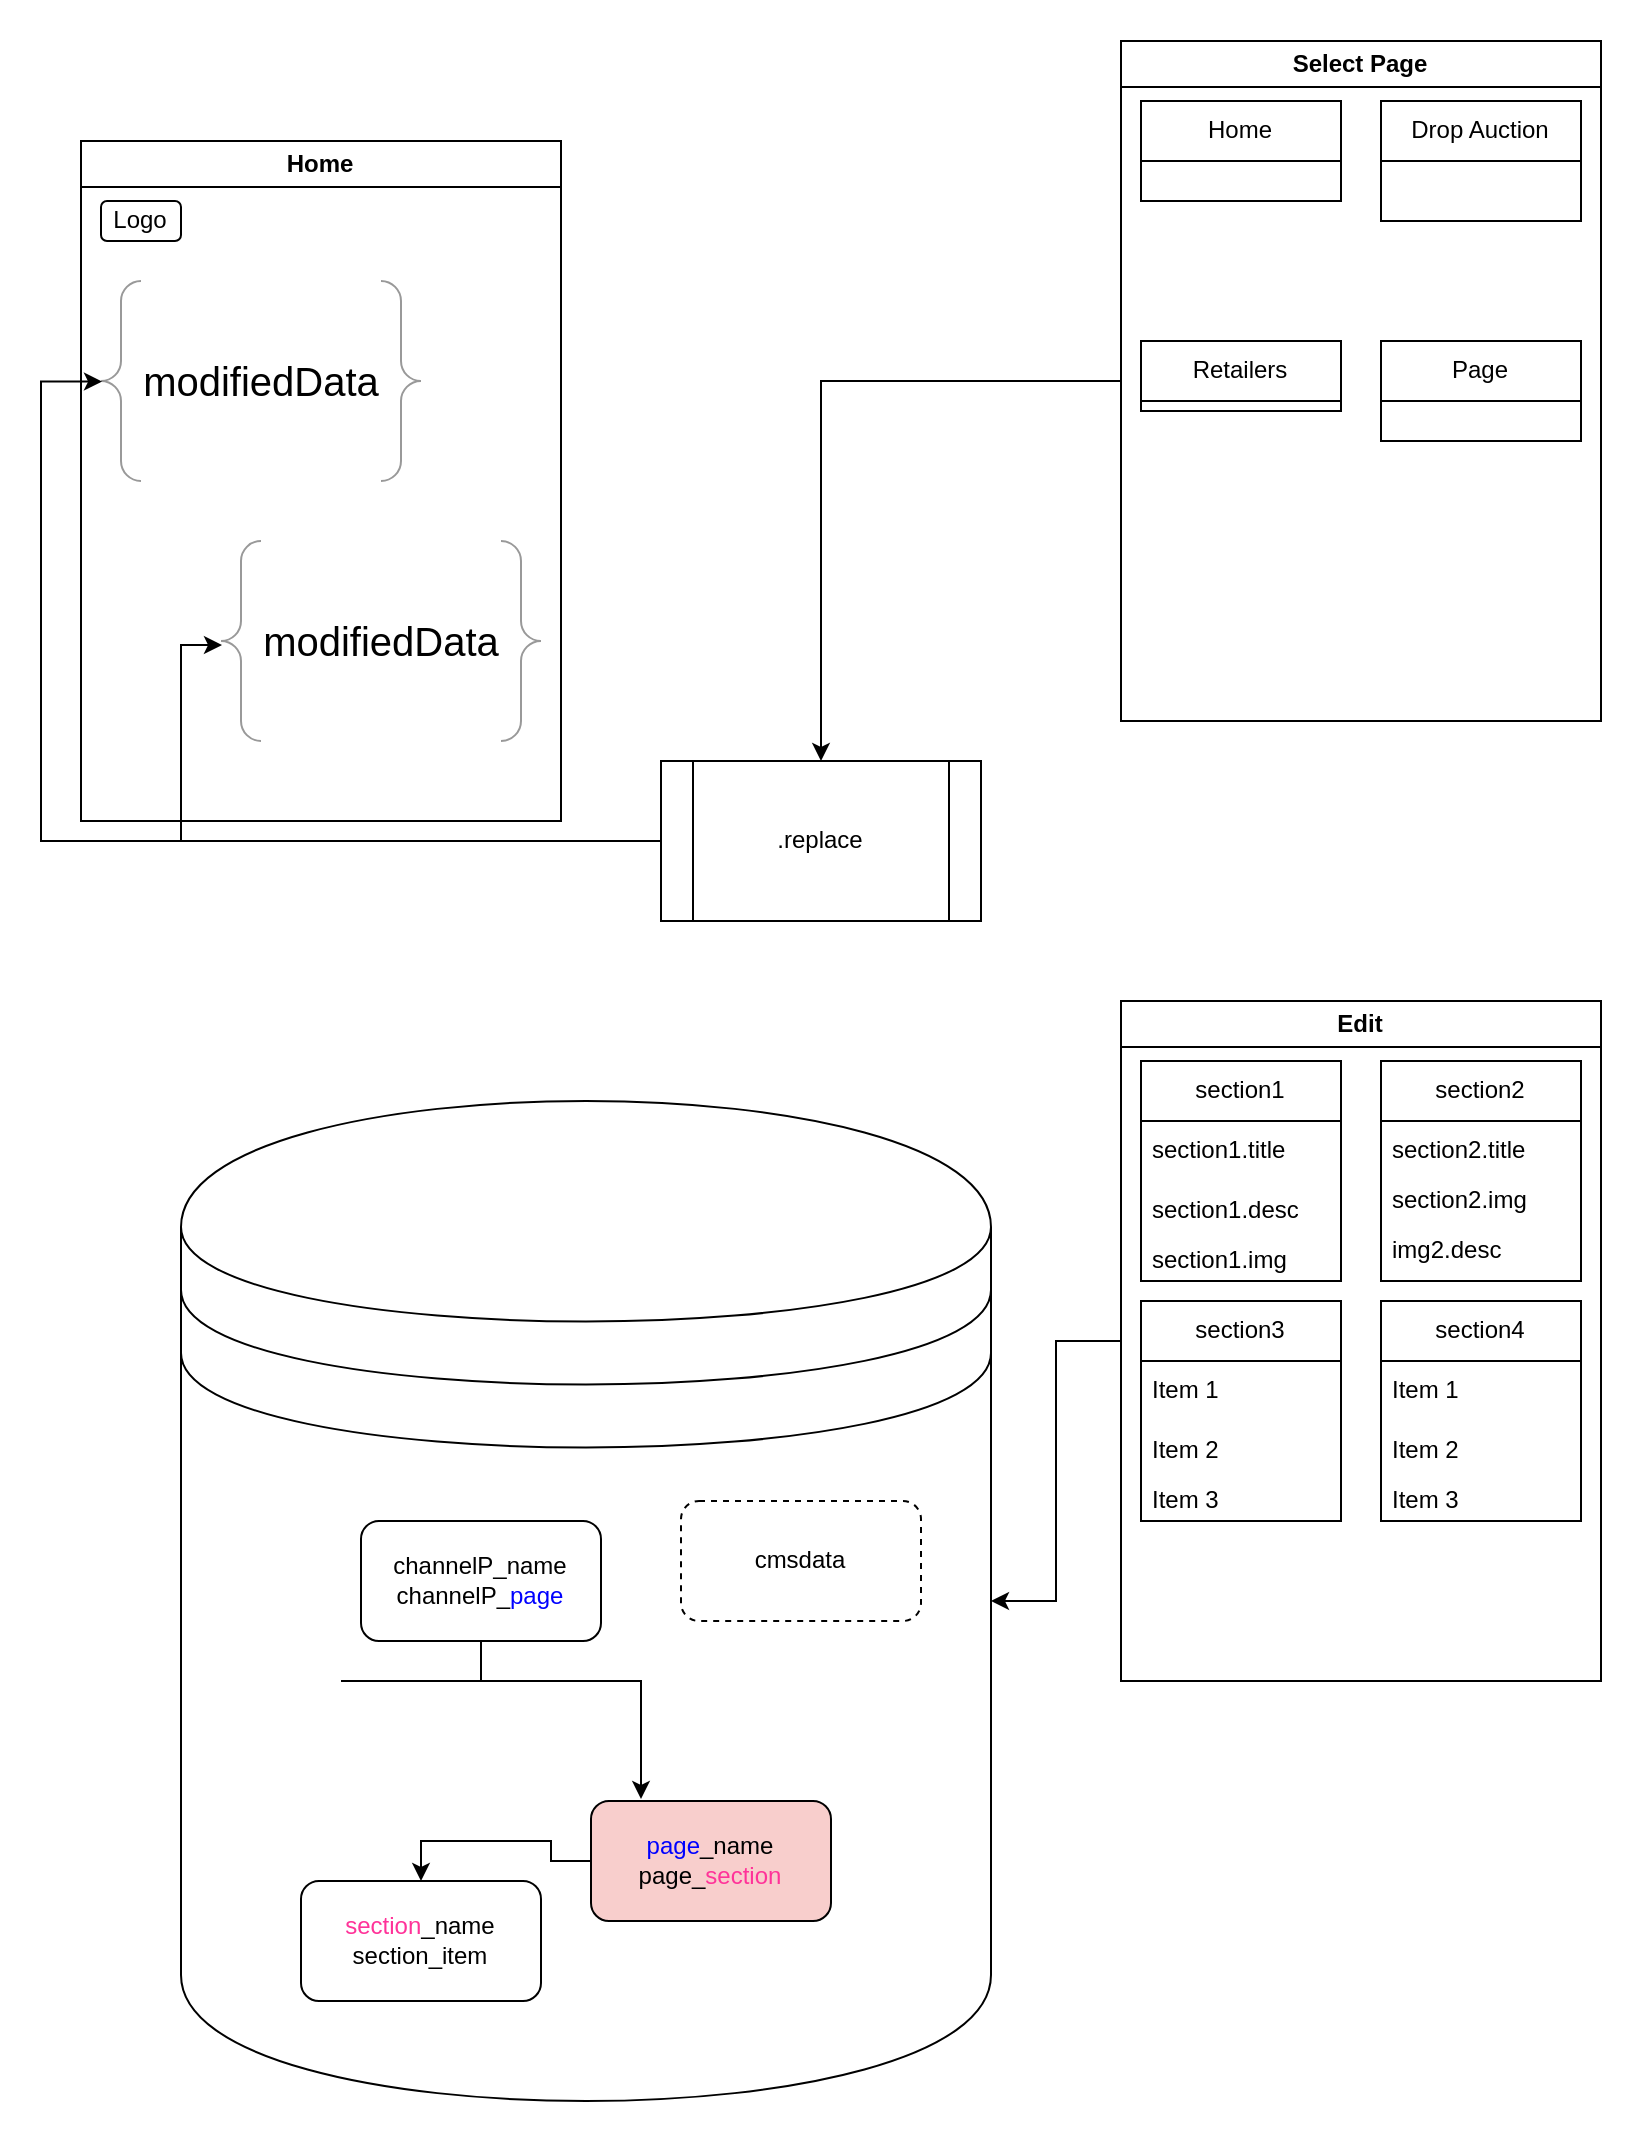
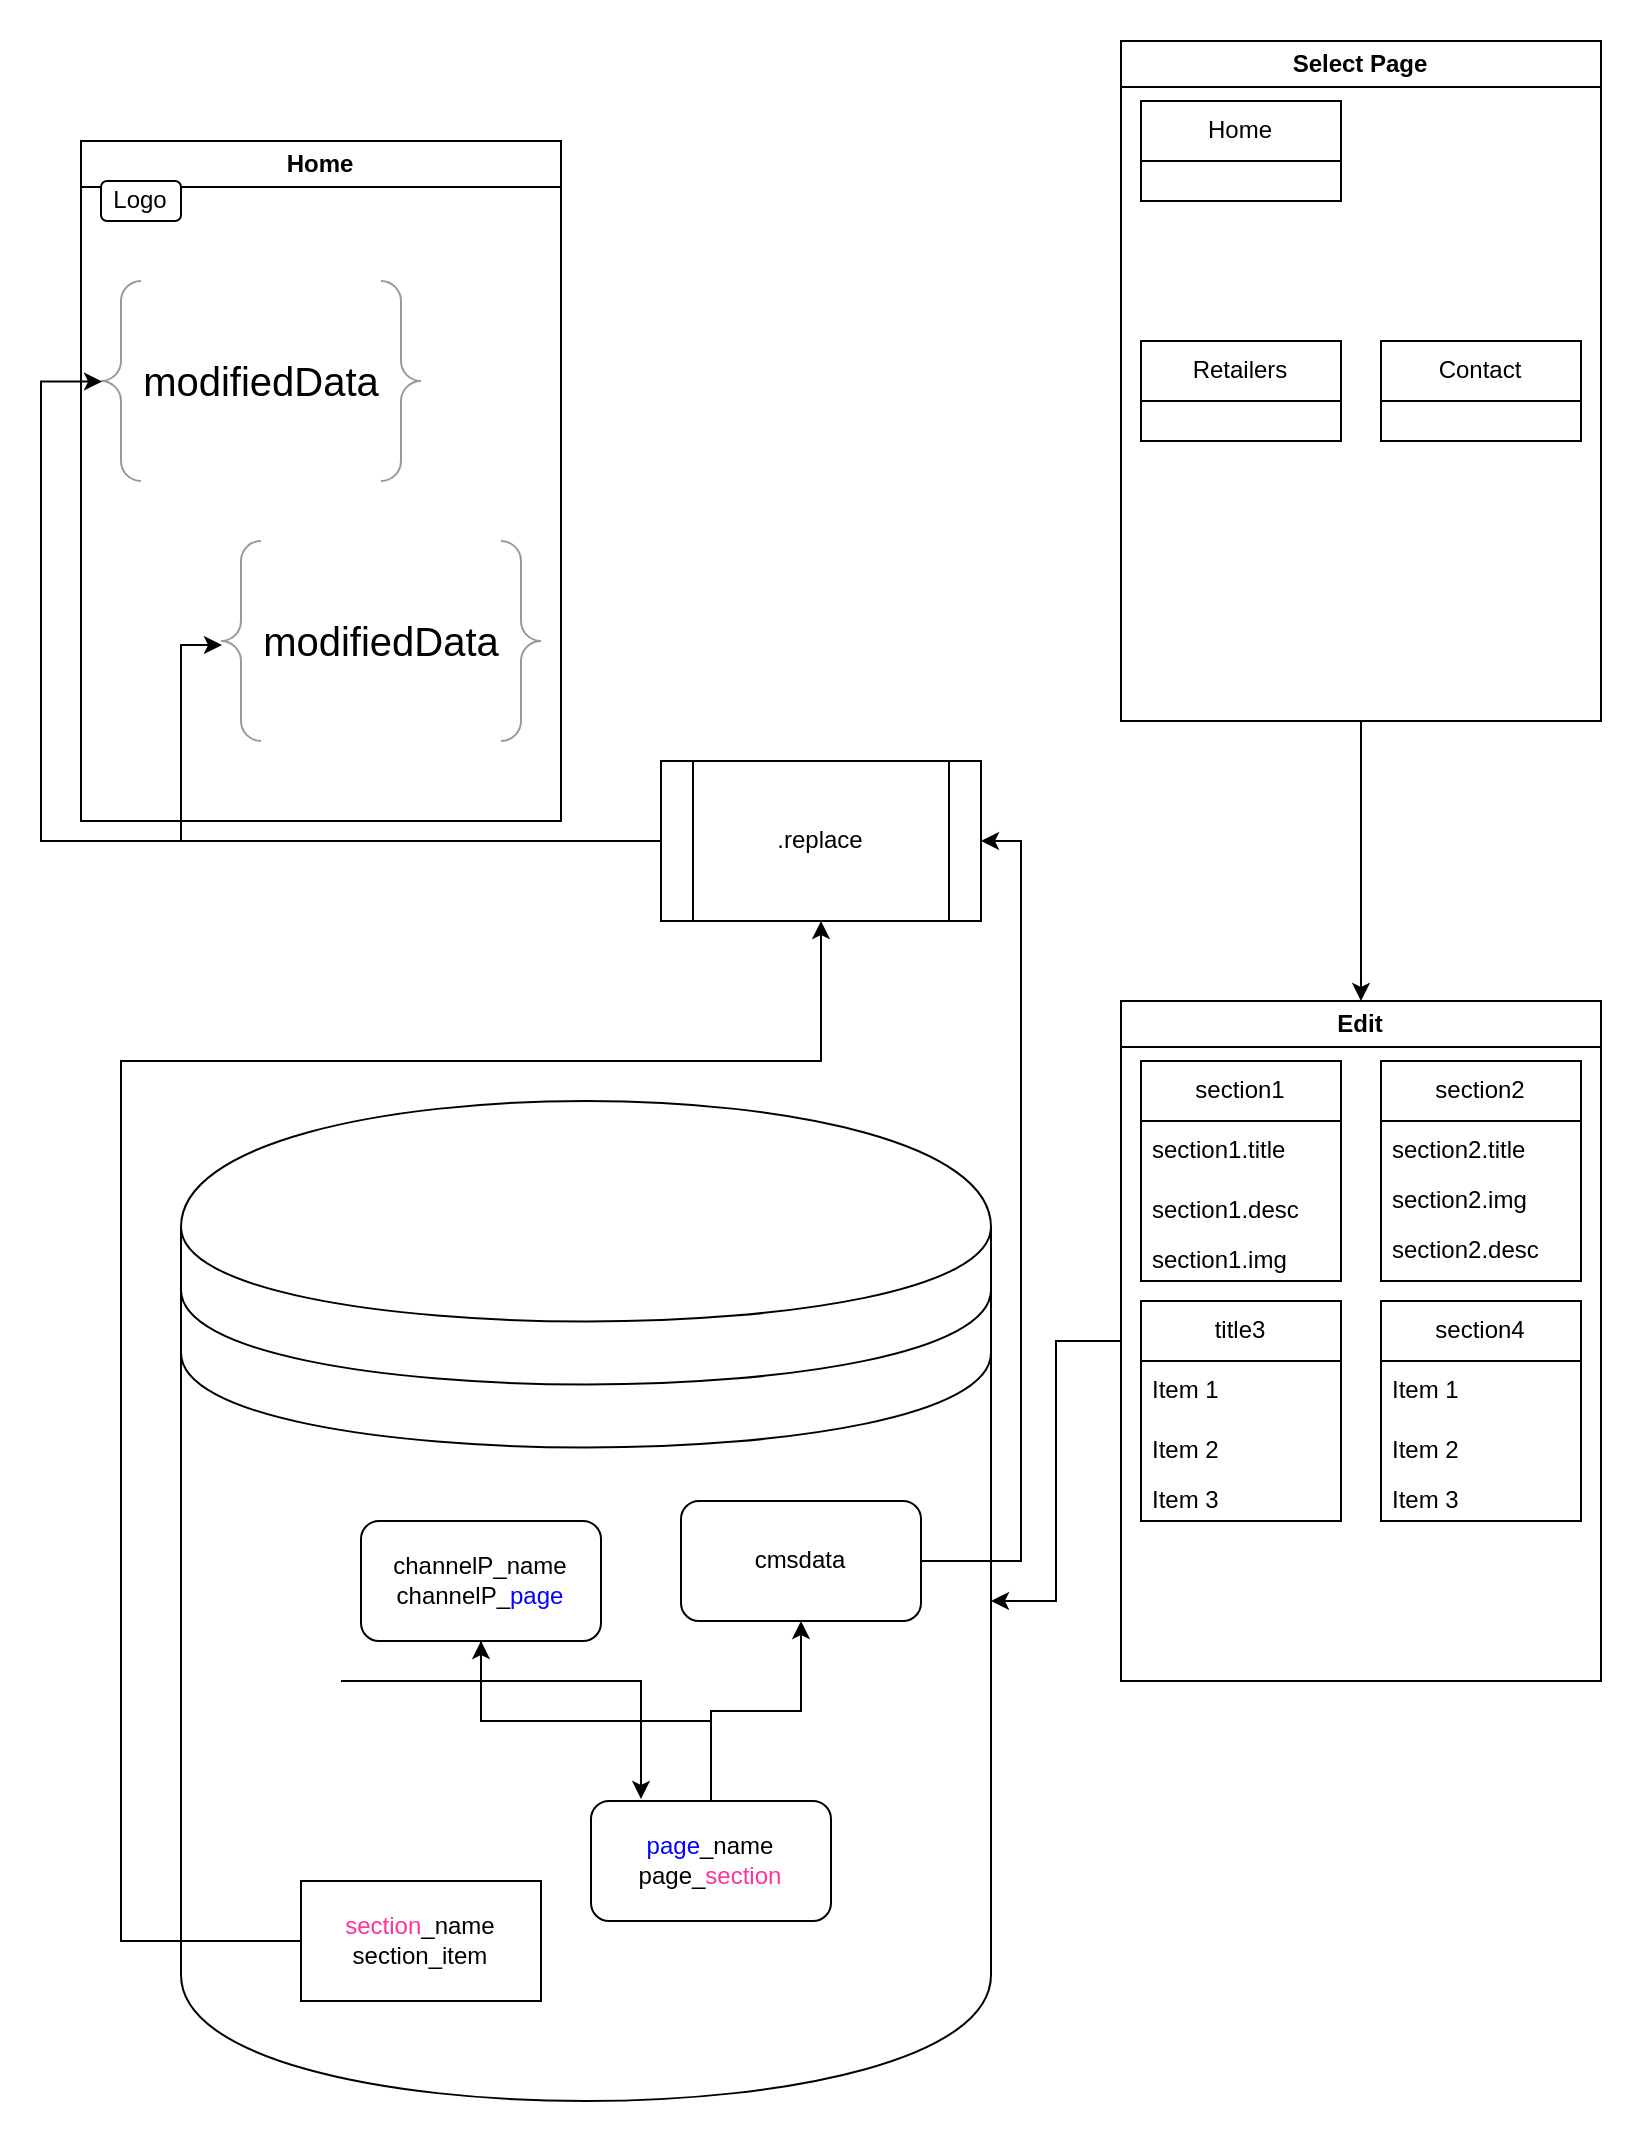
node "Drop Auction": removed
node "Logo": moved (141, 221) -> (141, 201)
node "Page": label "Page" -> "Contact"
node "Retailers": size 200x70 -> 200x100
edge "Select Page" -> ".replace": now "Select Page" -> "Edit"
edge "section_name section_item" -> ".replace": added
edge "cmsdata" -> ".replace": added
node "img2.desc": label "img2.desc" -> "section2.desc"
node "section3": label "section3" -> "title3"
node "cmsdata": style dashed -> solid
edge "page_name page_section" -> "cmsdata": added
edge "page_name page_section" -> "section_name section_item": now "page_name page_section" -> "channelP_name channelP_page"
node "page_name page_section": fillcolor #f8cecc -> #ffffff
node "section_name section_item": shape rounded rectangle -> rectangle
